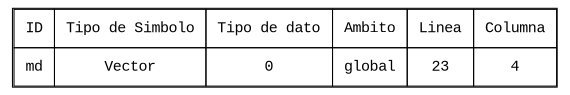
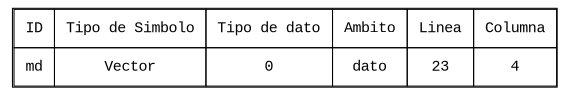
node "ID": text "global" -> "dato"
